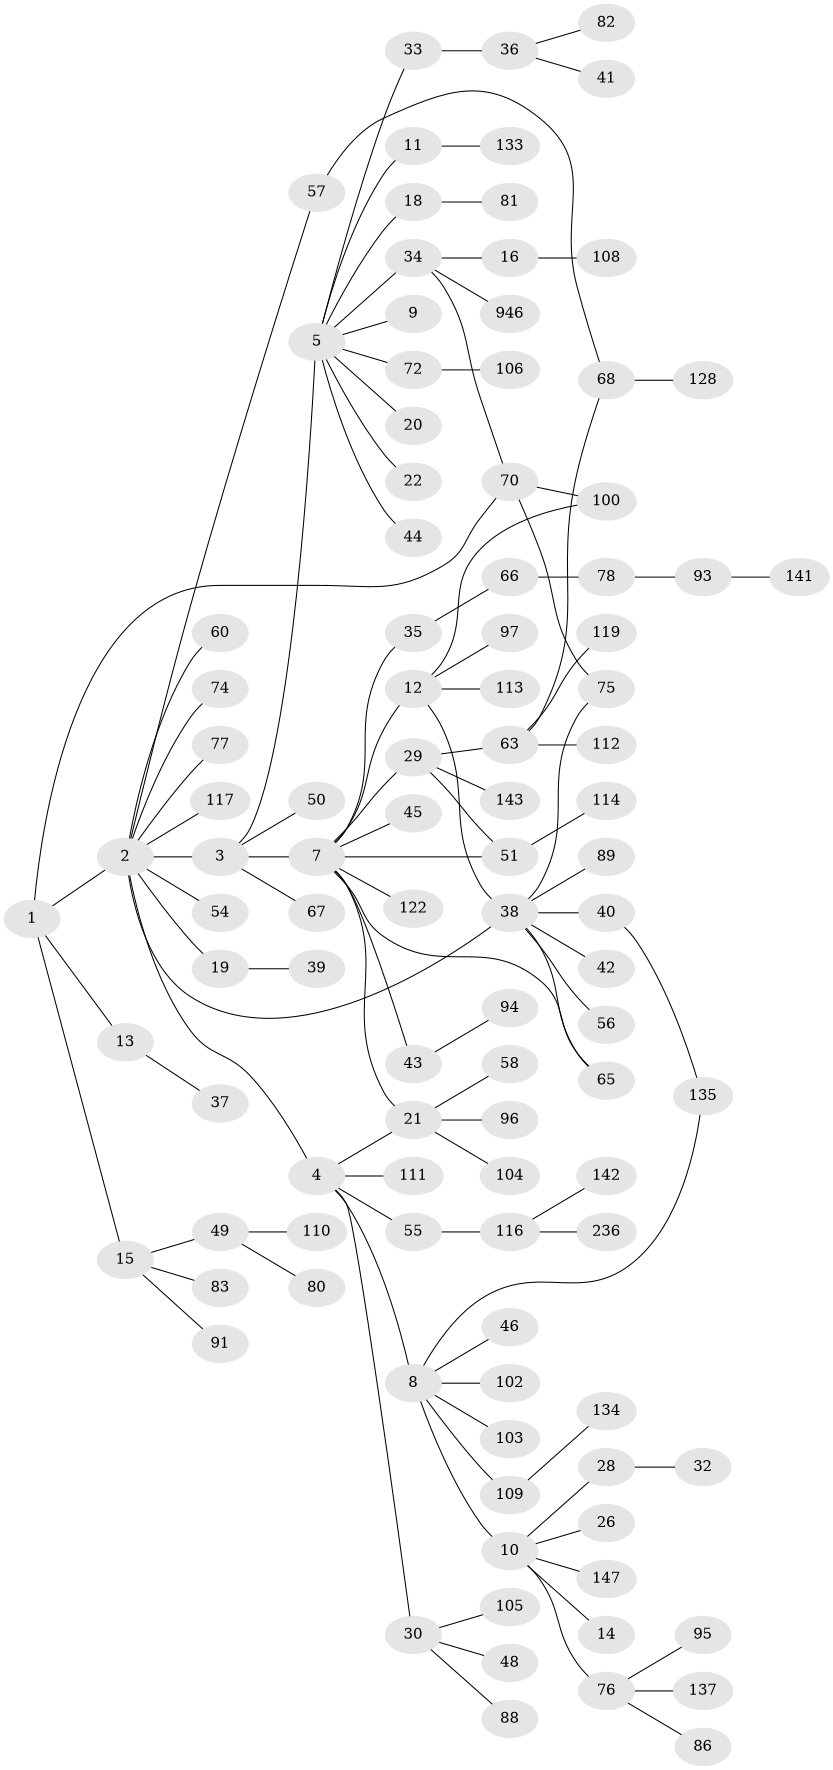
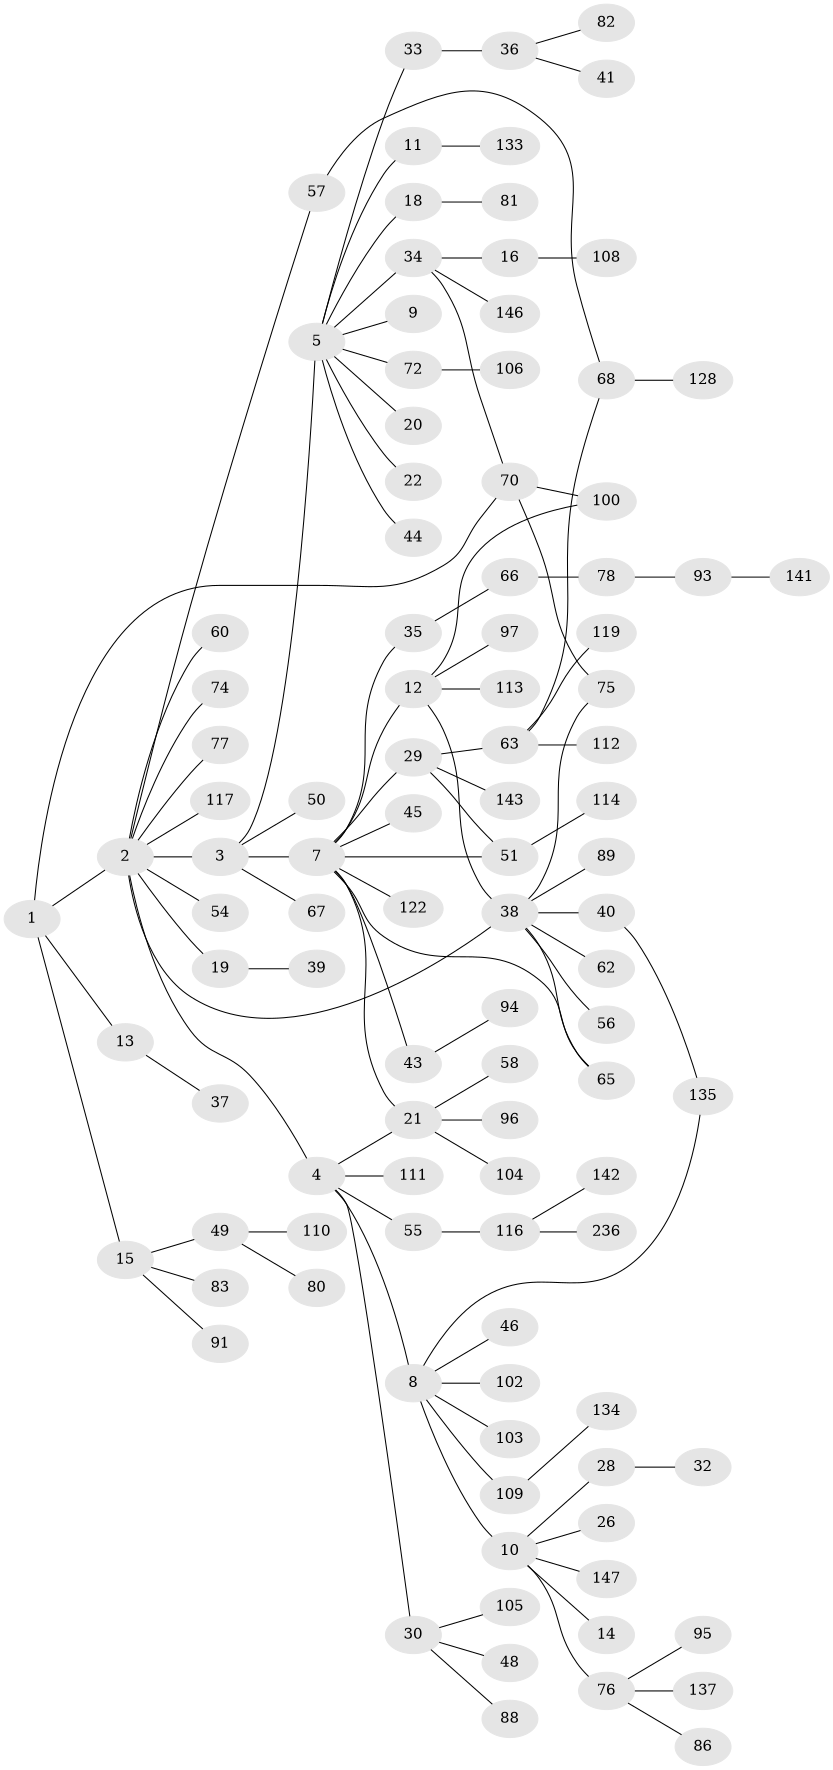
node "946": label "946" -> "146"
node "42": label "42" -> "62"
